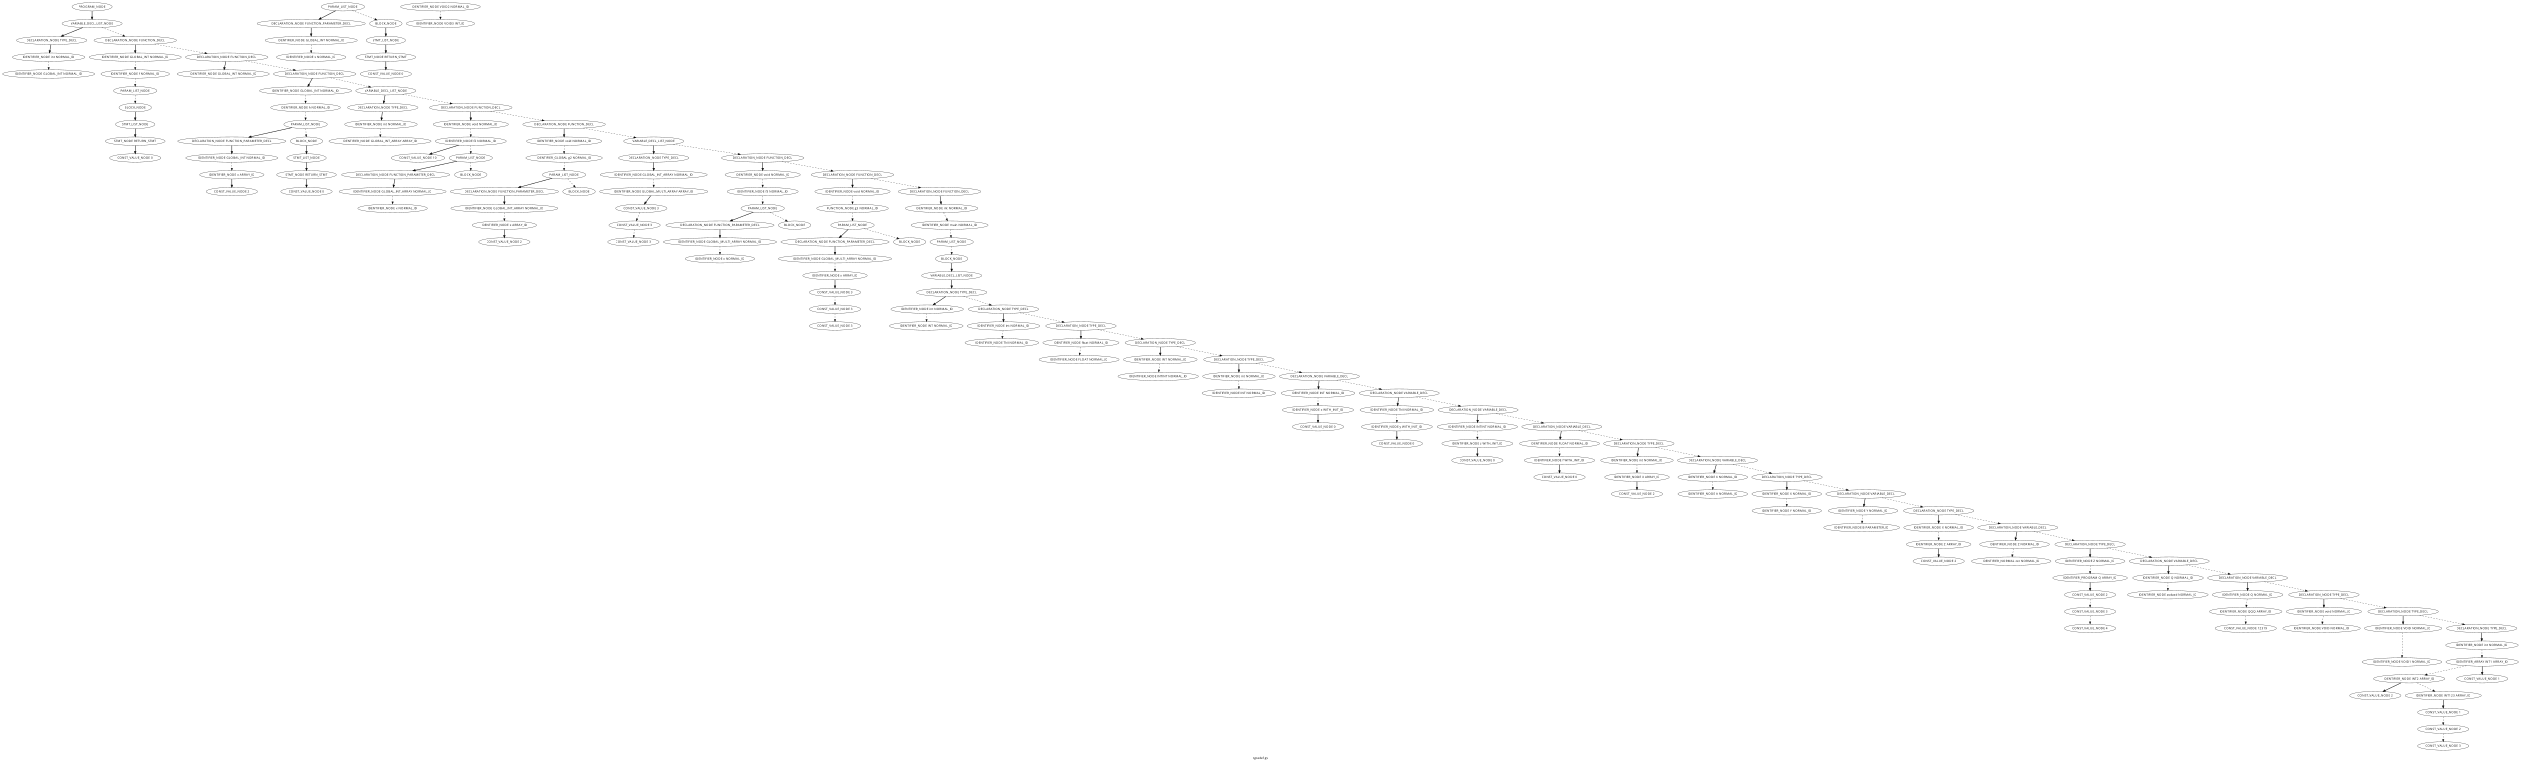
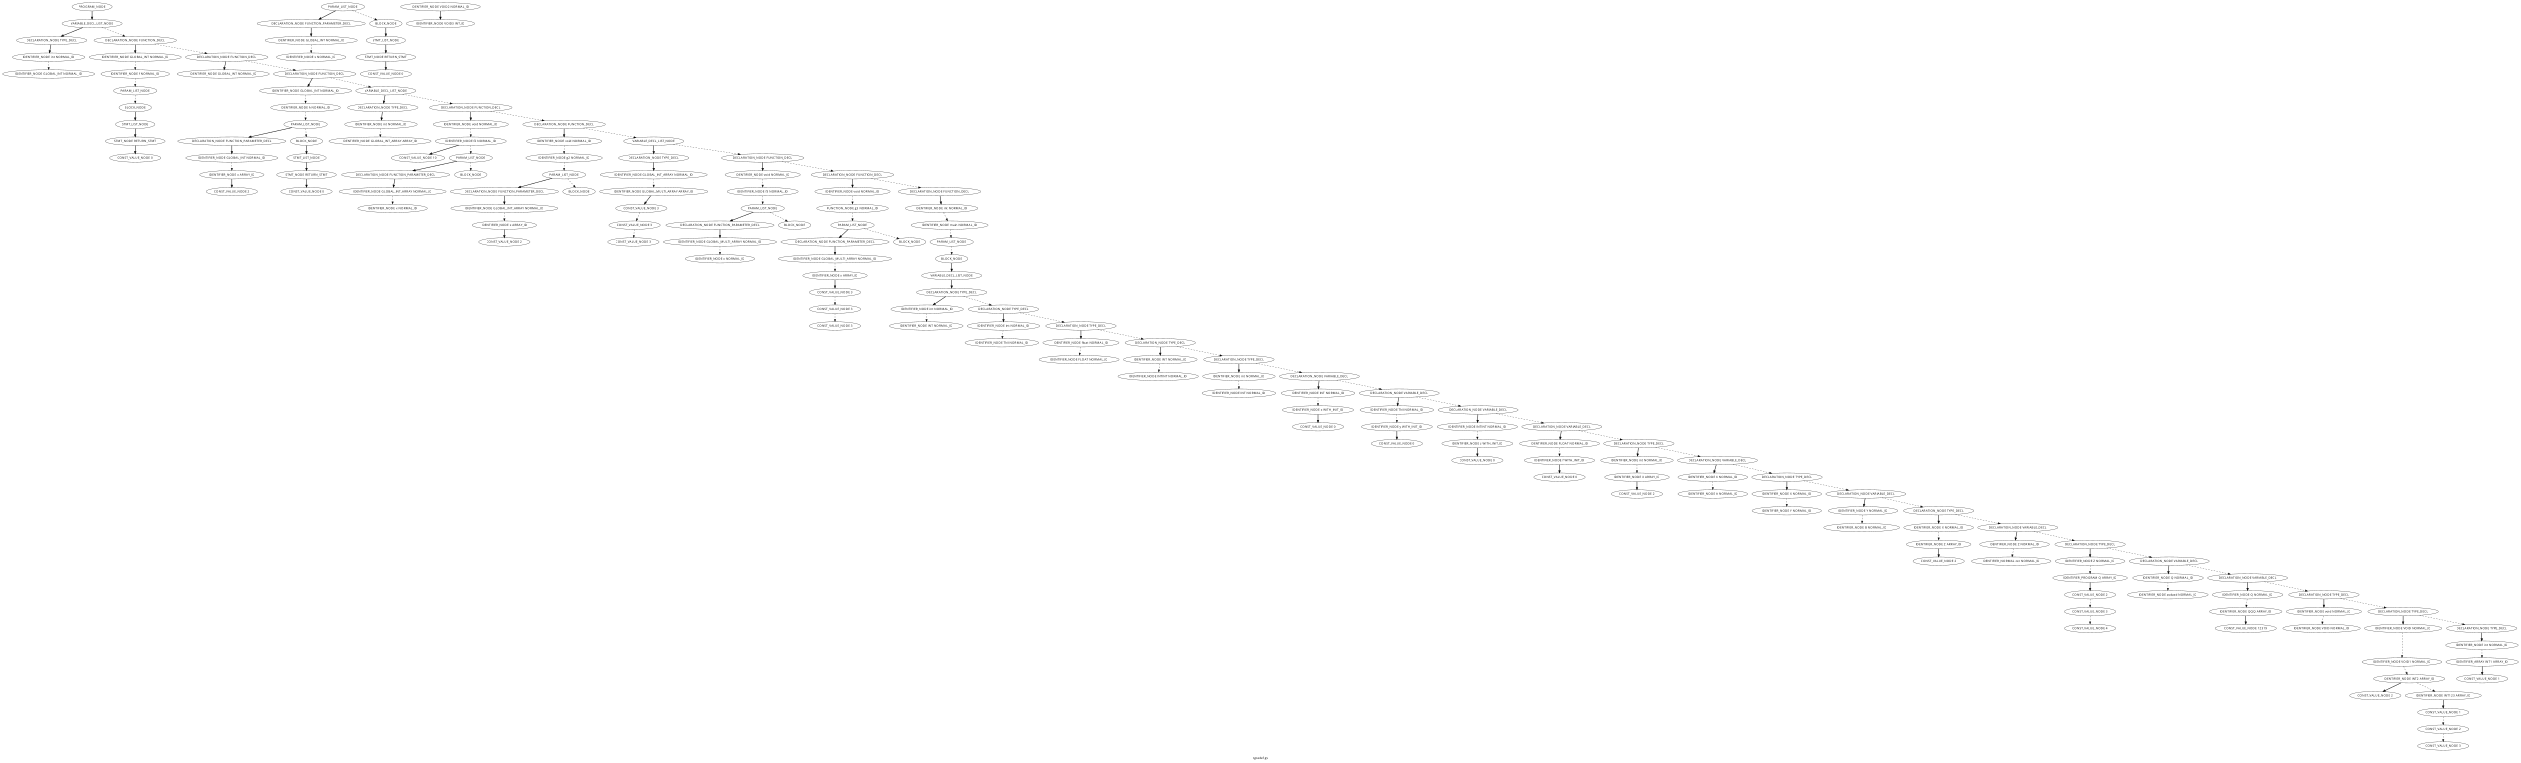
edge "IDENTIFIER_NODE VOID2 NORMAL_ID" -> "IDENTIFIER_NODE VOID3 INT_ID": style dashed -> bold
node "IDENTIFIER_GLOBAL g2 NORMAL_ID": label "IDENTIFIER_GLOBAL g2 NORMAL_ID" -> "IDENTIFIER_NODE g2 NORMAL_ID"
node "IDENTIFIER_NODE B PARAMETER_ID": label "IDENTIFIER_NODE B PARAMETER_ID" -> "IDENTIFIER_NODE B NORMAL_ID"
edge "IDENTIFIER_NODE QQQ ARRAY_ID" -> "CONST_VALUE_NODE 12319": style dashed -> bold
edge "IDENTIFIER_ARRAY INT1 ARRAY_ID" -> "IDENTIFIER_NODE INT2 ARRAY_ID": now "IDENTIFIER_NODE VOID1 NORMAL_ID" -> "IDENTIFIER_NODE INT2 ARRAY_ID"
